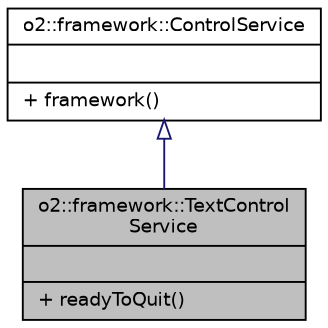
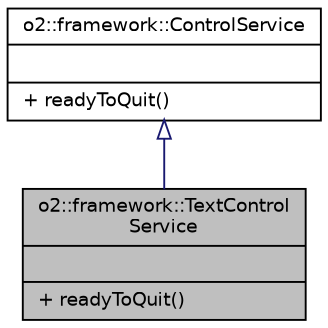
node "o2::framework::ControlService": text "+ framework()" -> "+ readyToQuit()"
